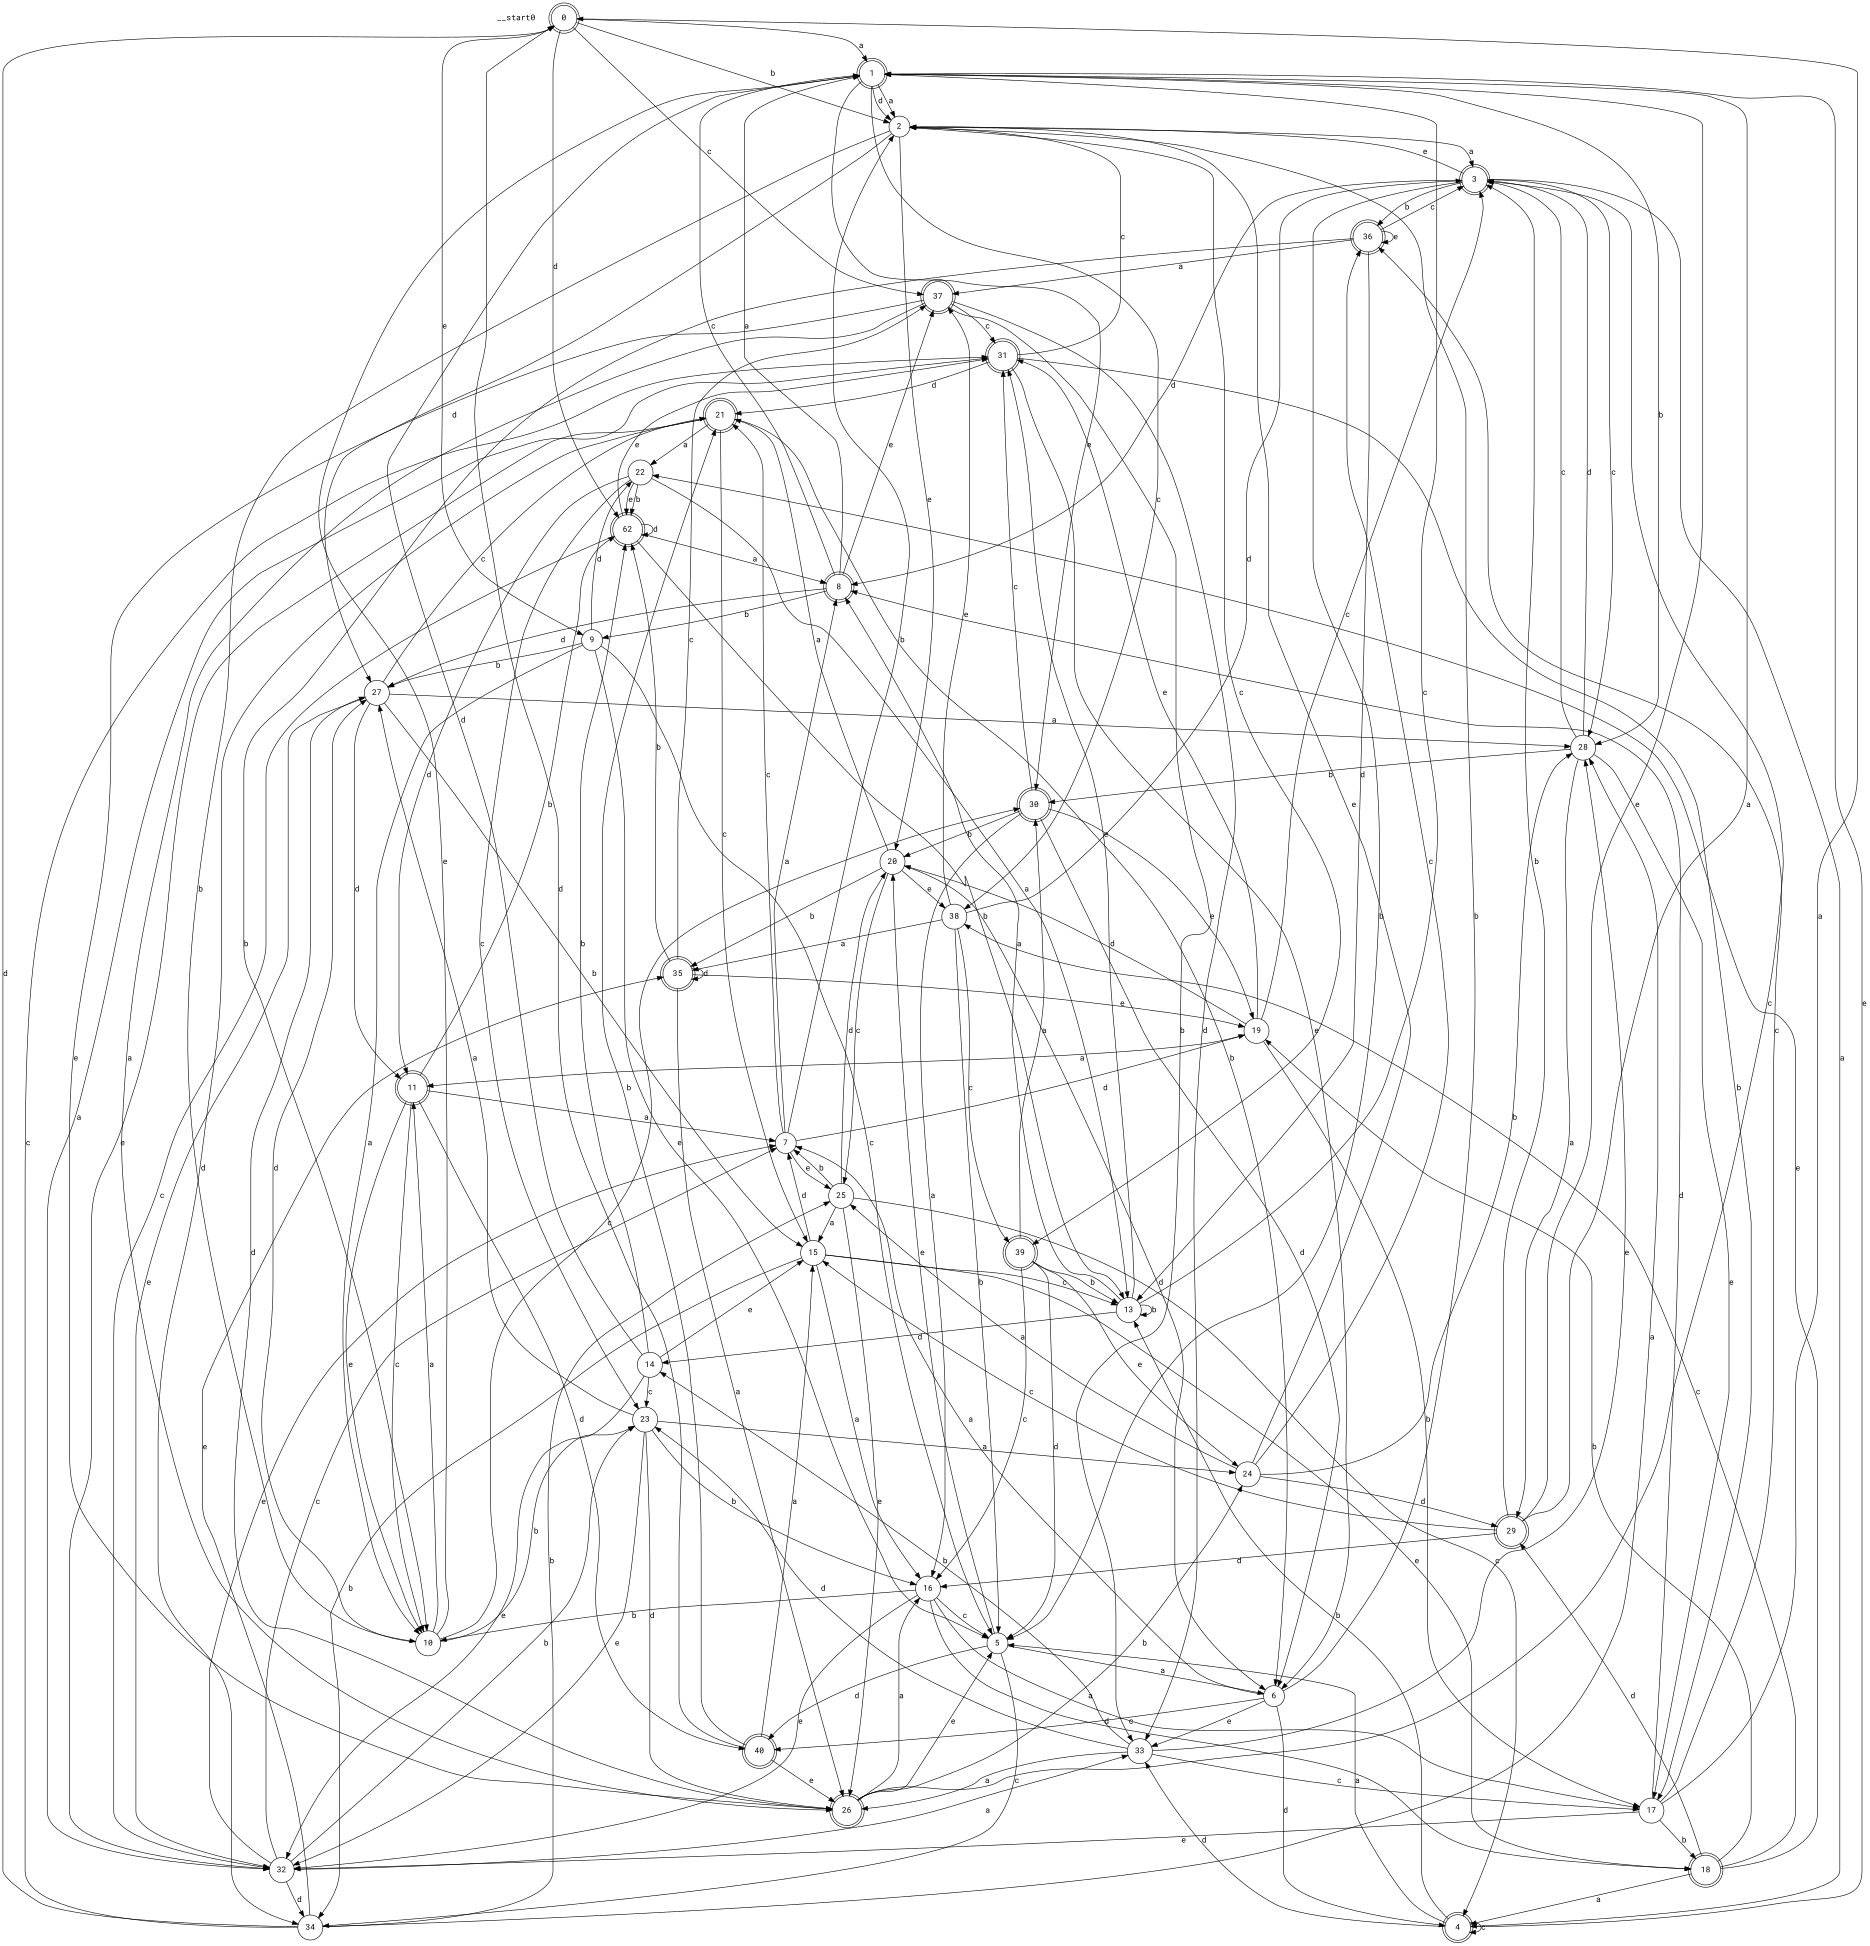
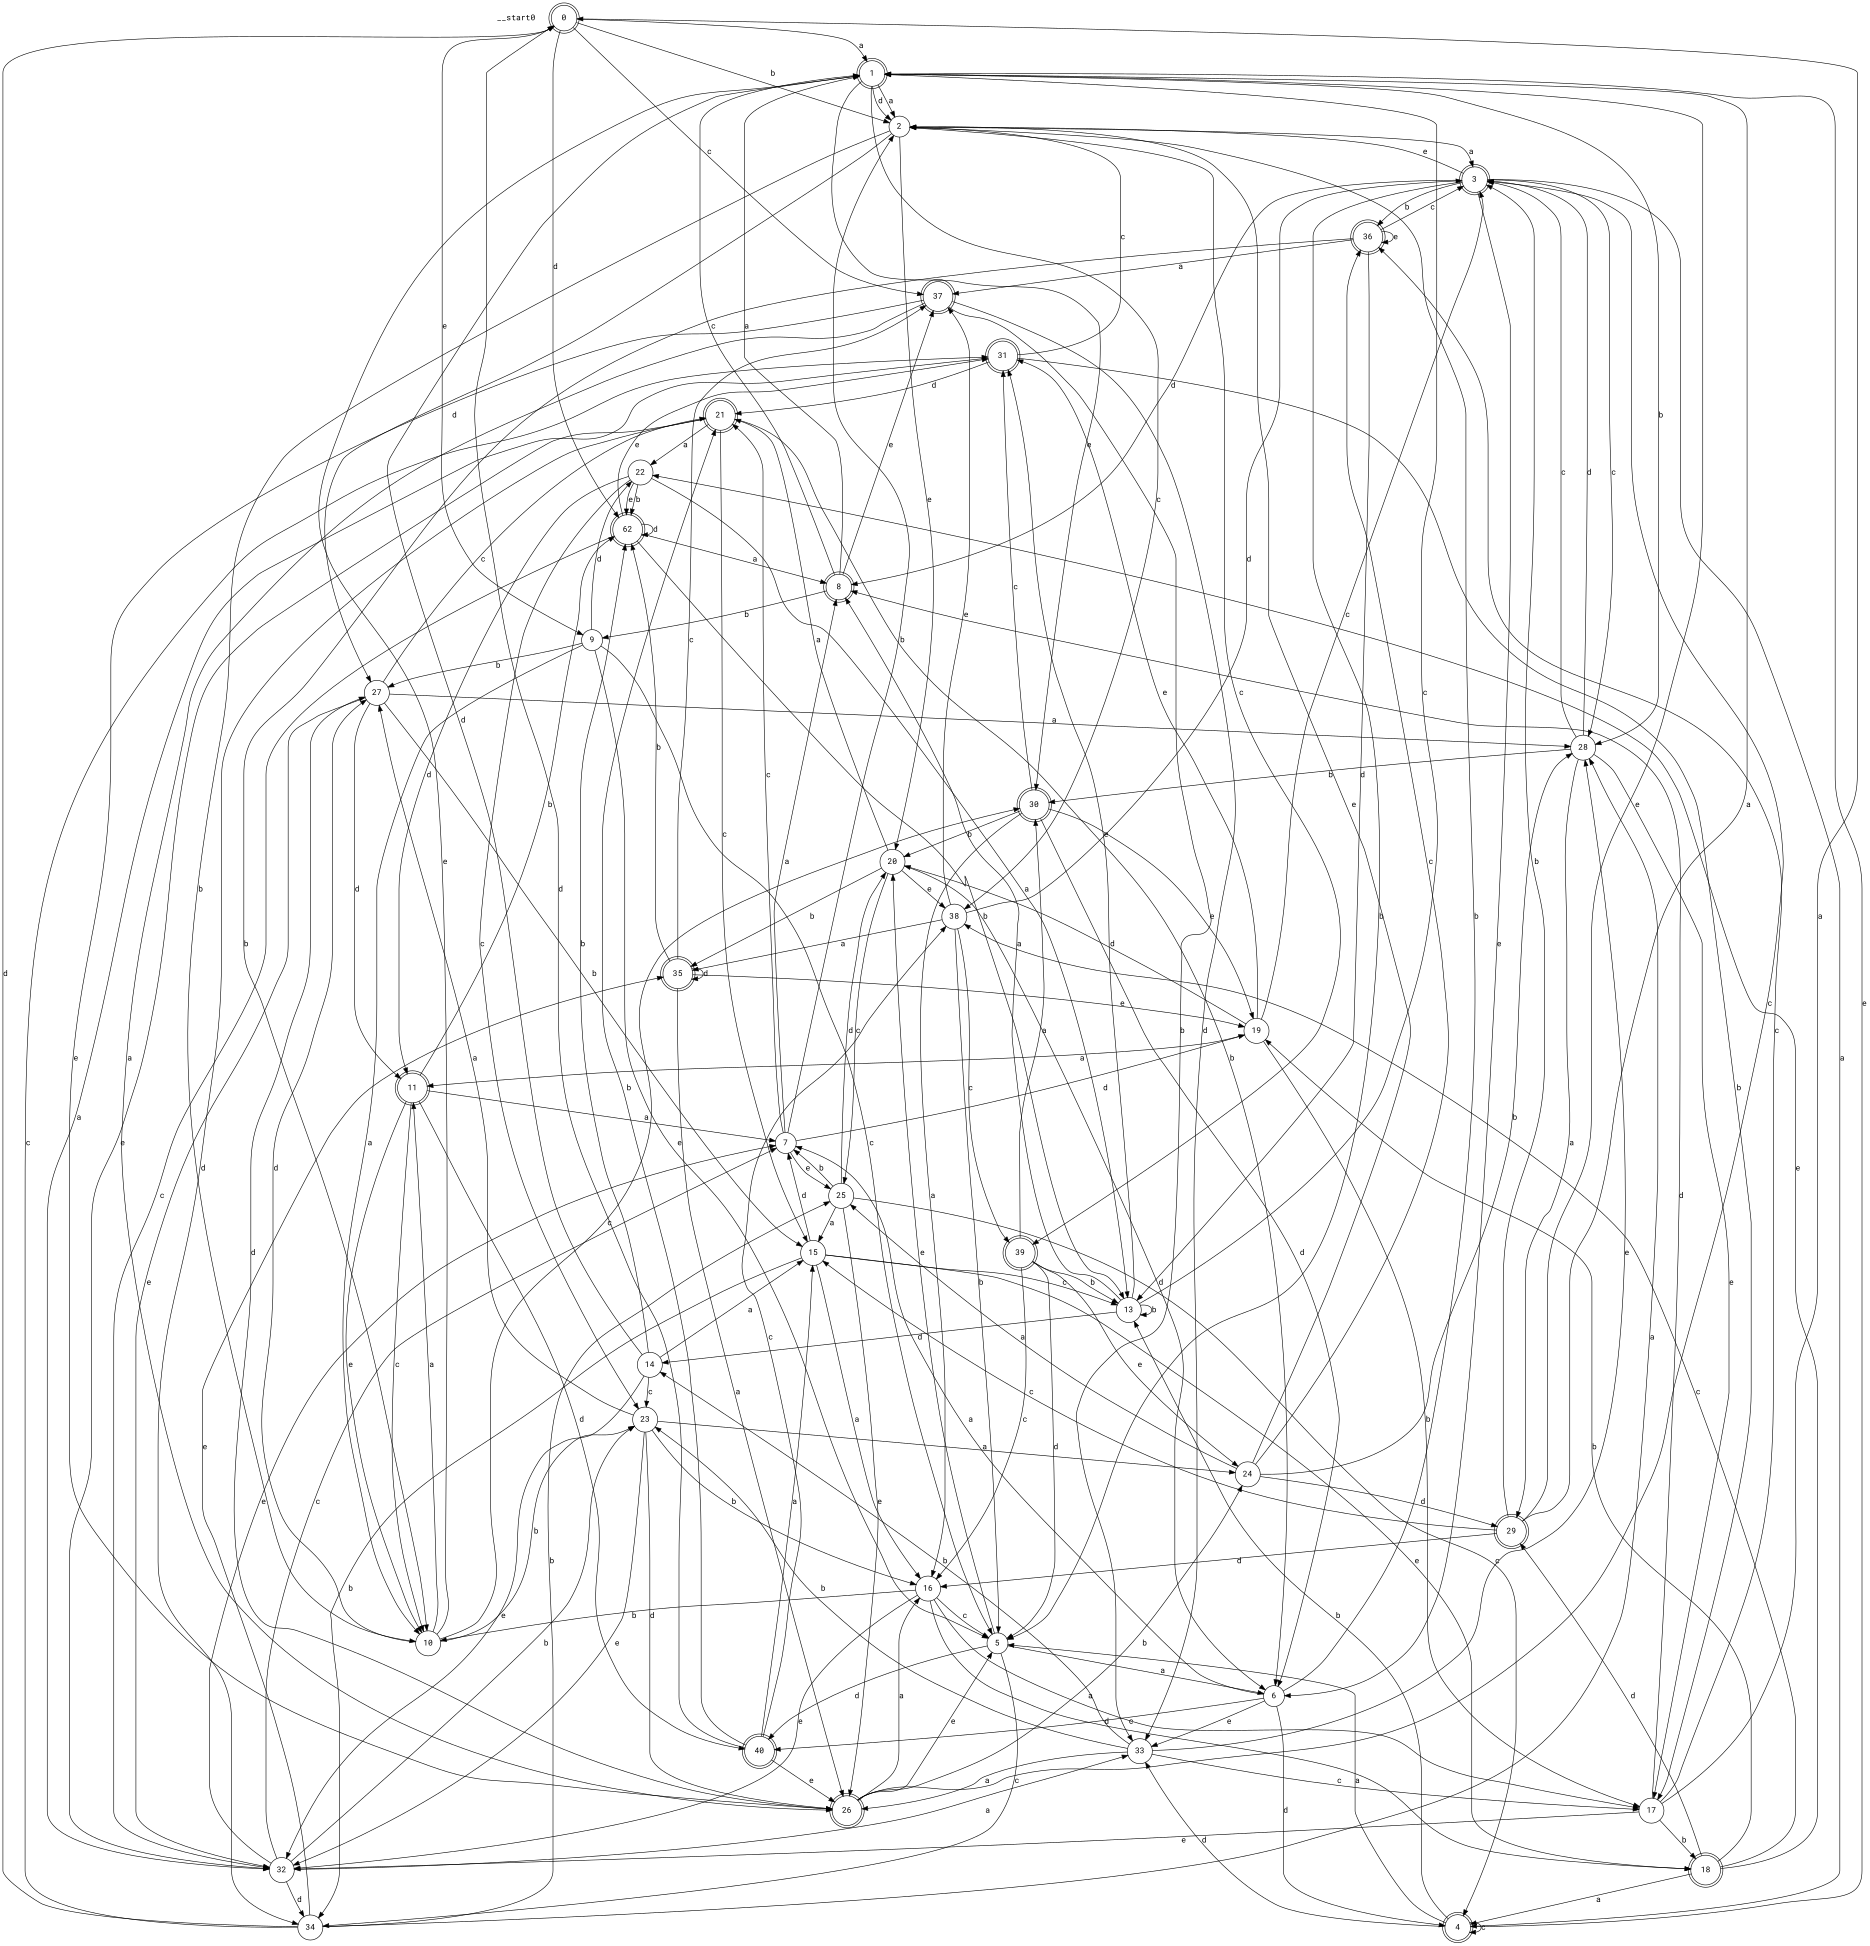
edge "37" -> "31": removed, label "c"
edge "8" -> "27": removed, label "d"
edge "31" -> "6": now "3" -> "6"
edge "40" -> "38": added, label "c"
edge "14" -> "15": label "e" -> "a"
edge "33" -> "23": label "d" -> "b"
